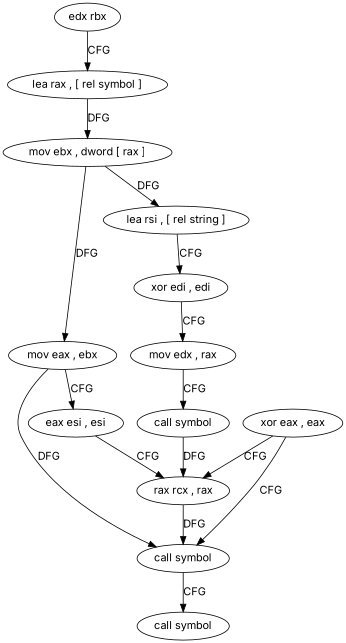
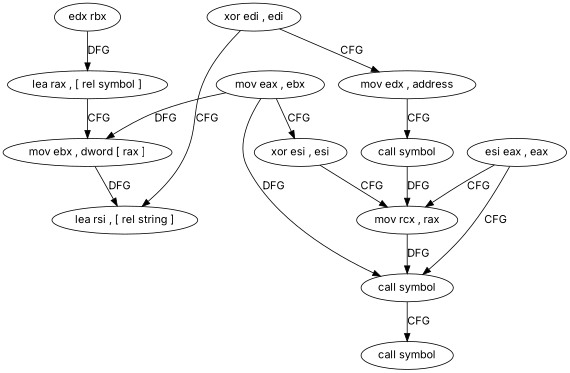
edge "edx rbx" -> "lea rax , [ rel symbol ]": label "CFG" -> "DFG"
edge "lea rax , [ rel symbol ]" -> "mov ebx , dword [ rax ]": label "DFG" -> "CFG"
edge "mov ebx , dword [ rax ]" -> "mov eax , ebx": reversed
edge "lea rsi , [ rel string ]" -> "xor edi , edi": reversed
node "mov edx , rax": label "mov edx , rax" -> "mov edx , address"
node "eax esi , esi": label "eax esi , esi" -> "xor esi , esi"
node "xor eax , eax": label "xor eax , eax" -> "esi eax , eax"
node "rax rcx , rax": label "rax rcx , rax" -> "mov rcx , rax"
